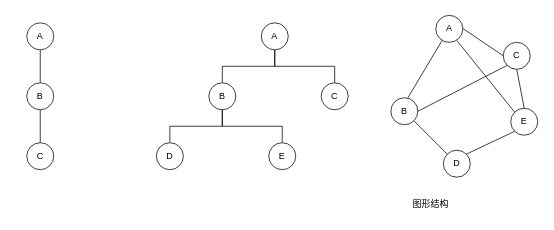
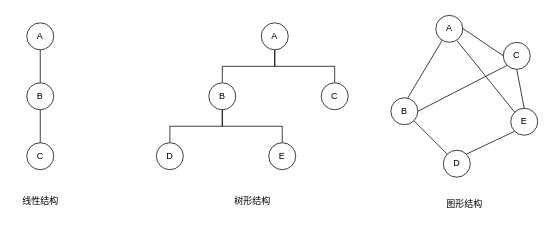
node "线性结构": added
node "树形结构": added
node "图形结构": moved (431, 204) -> (465, 204)
